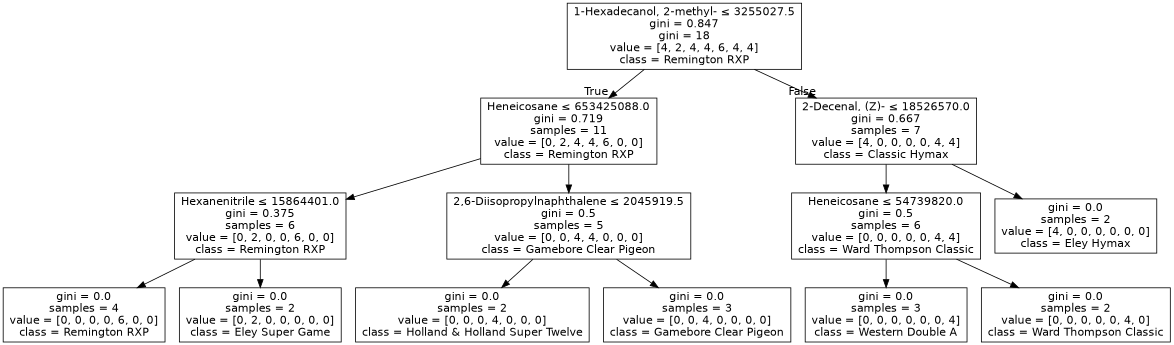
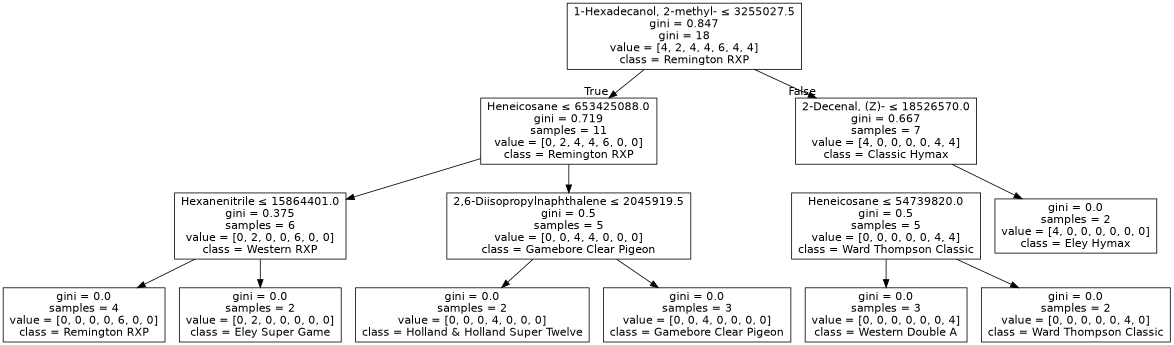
edge "2-Decenal, (Z)- ≤ 18526570.0" -> "Heneicosane ≤ 54739820.0": removed
node "Heneicosane ≤ 54739820.0": text "samples = 6" -> "samples = 5"
node "Hexanenitrile ≤ 15864401.0": text "class = Remington RXP" -> "class = Western RXP"
